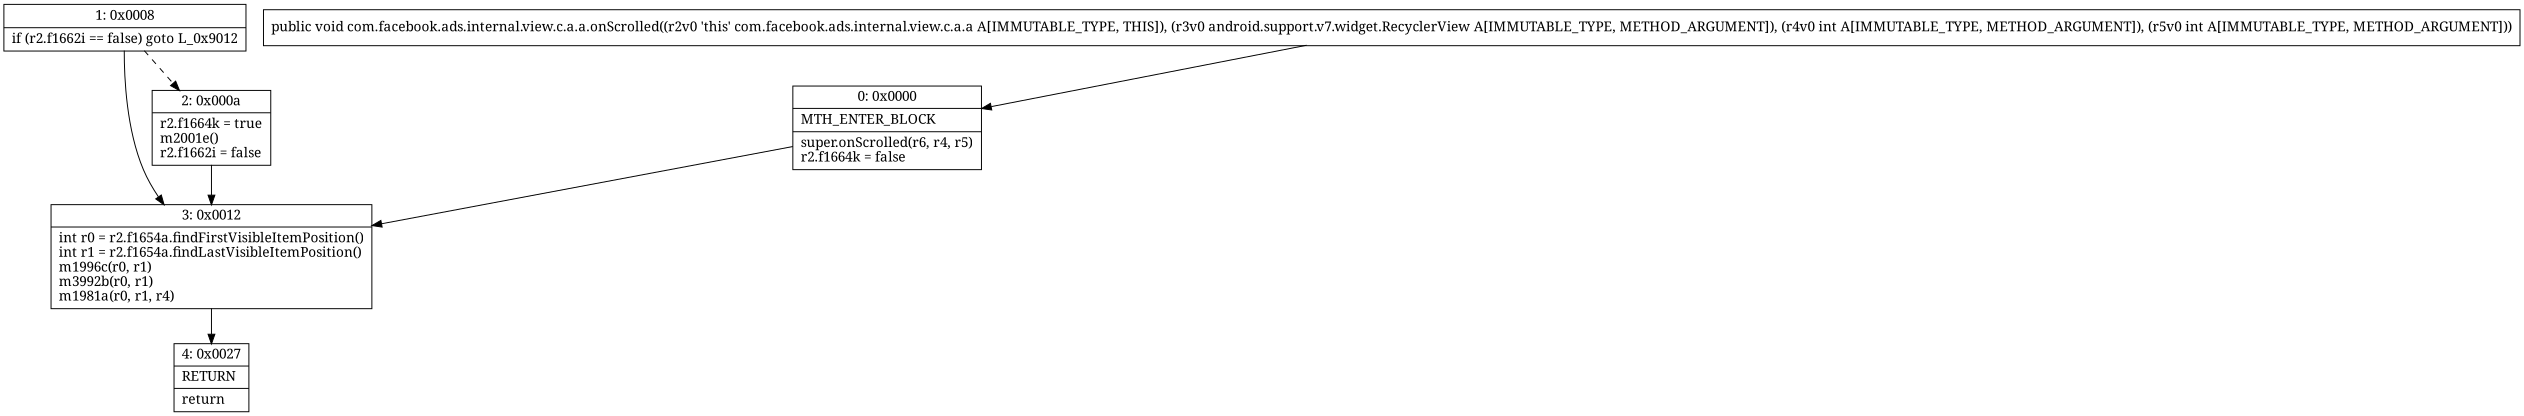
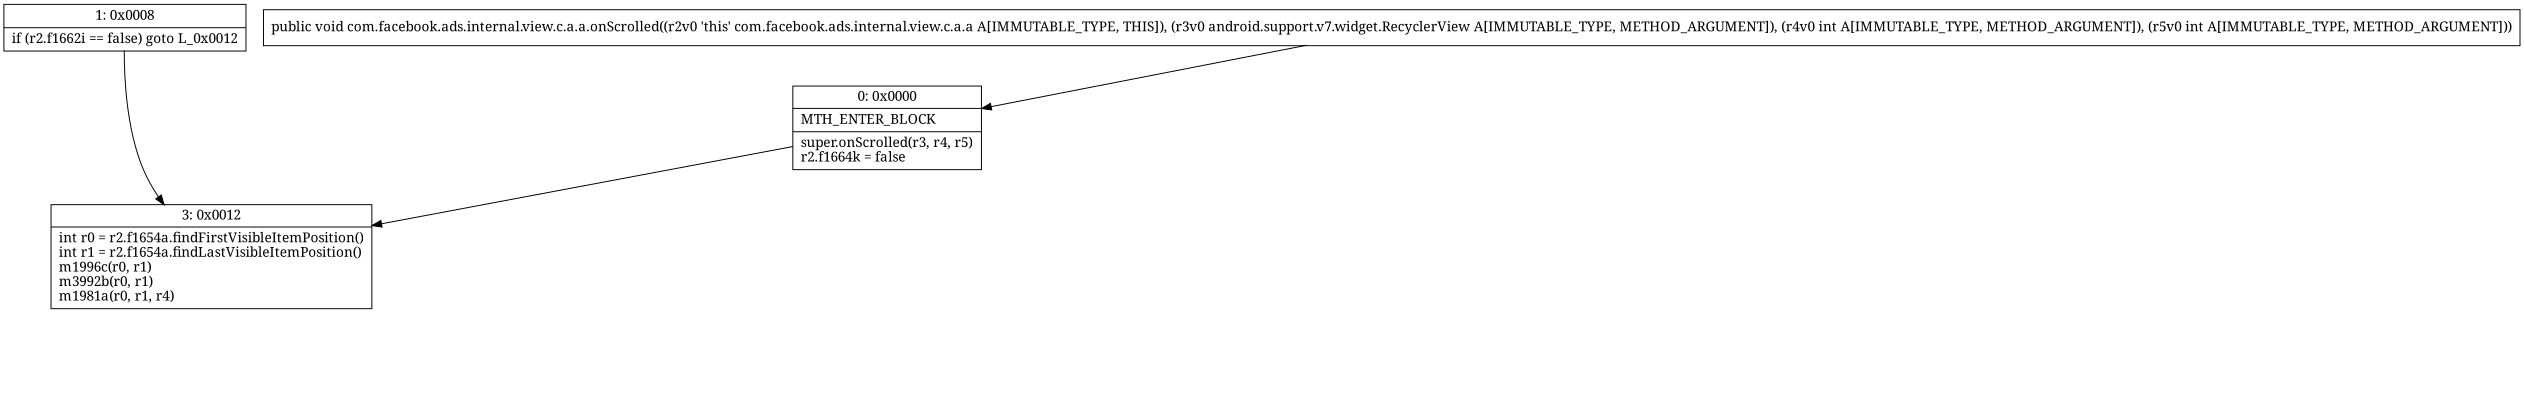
node "1: 0x0008": text "if (r2.f1662i == false) goto L_0x9012" -> "if (r2.f1662i == false) goto L_0x0012"
node "2: 0x000a": removed
node "0: 0x0000": text "super.onScrolled(r6, r4, r5)" -> "super.onScrolled(r3, r4, r5)"
node "4: 0x0027": removed
